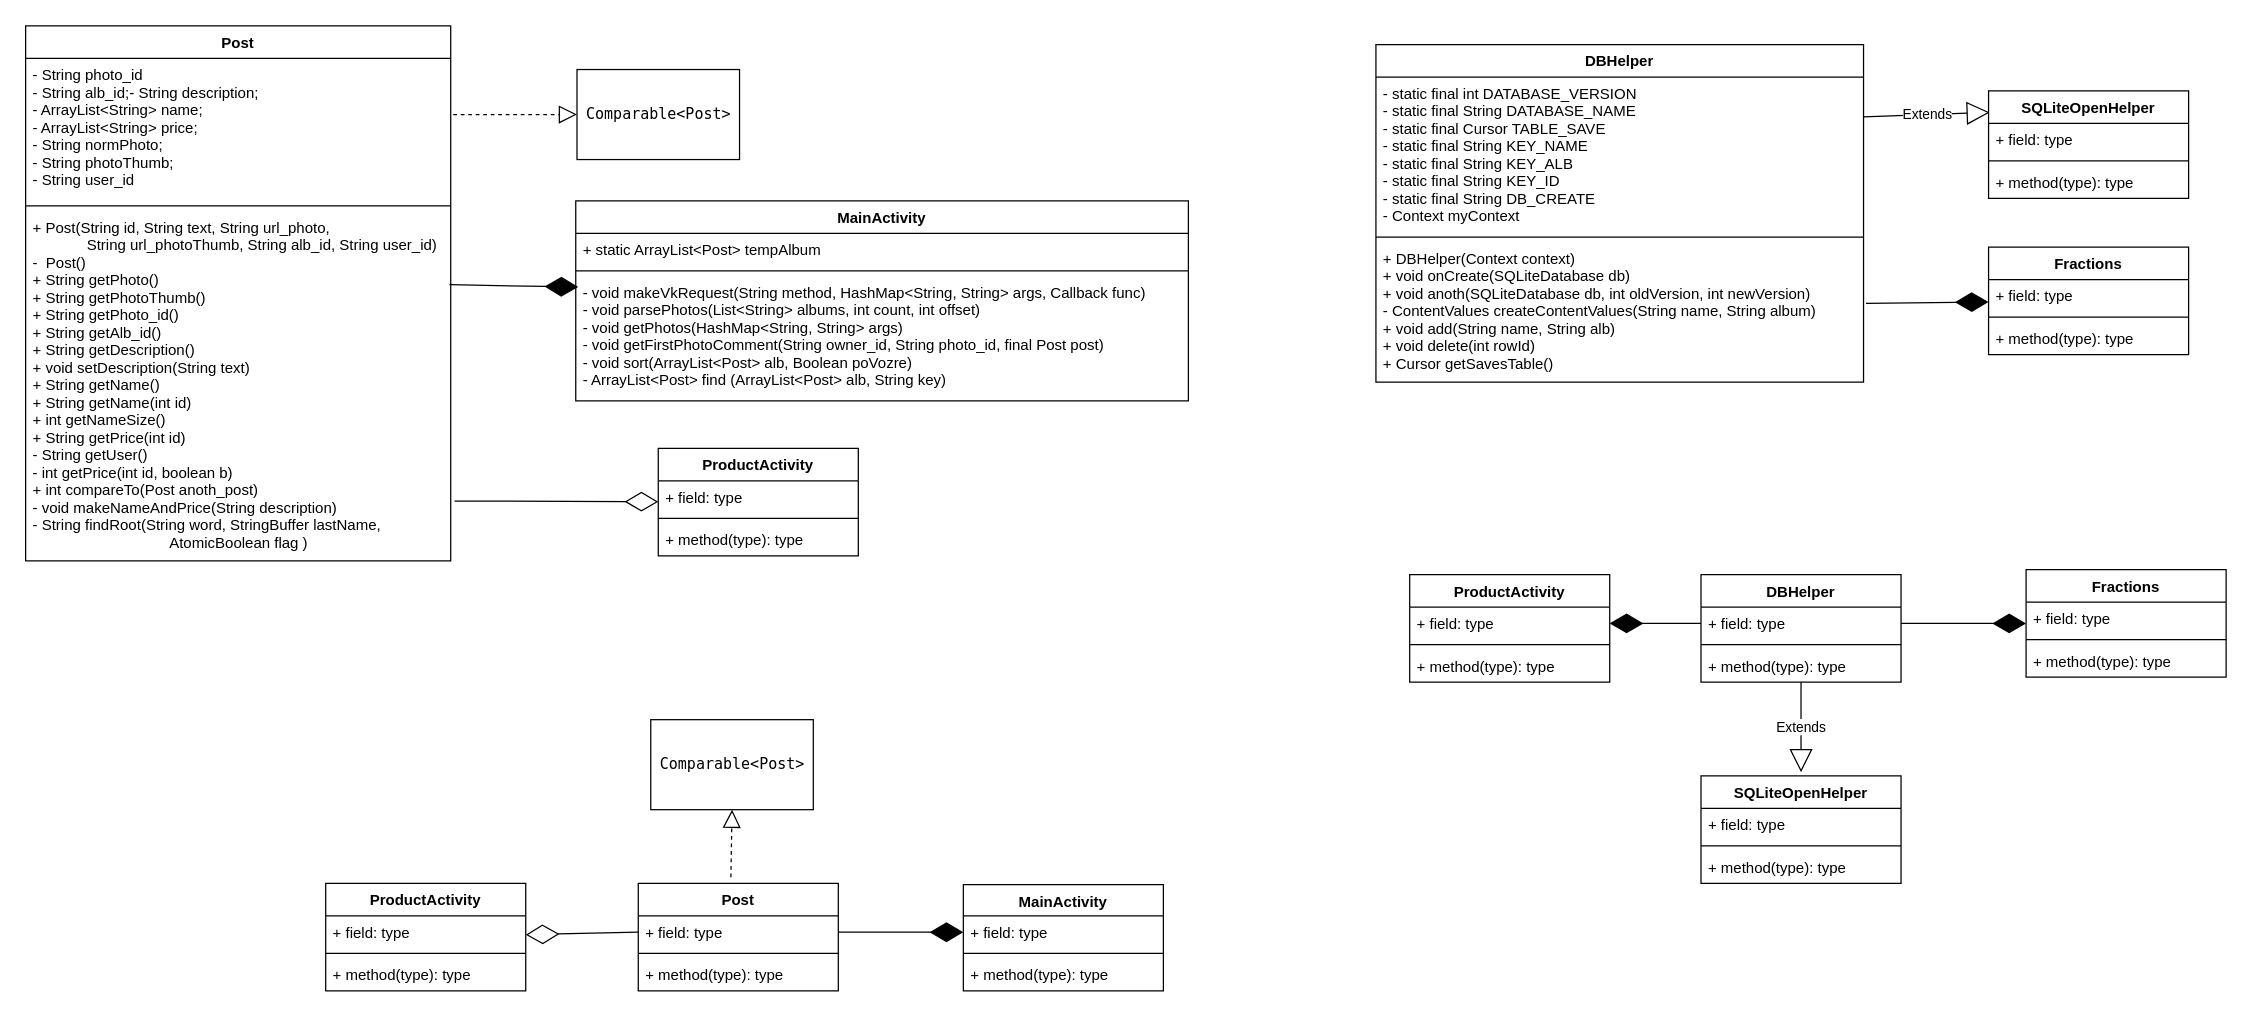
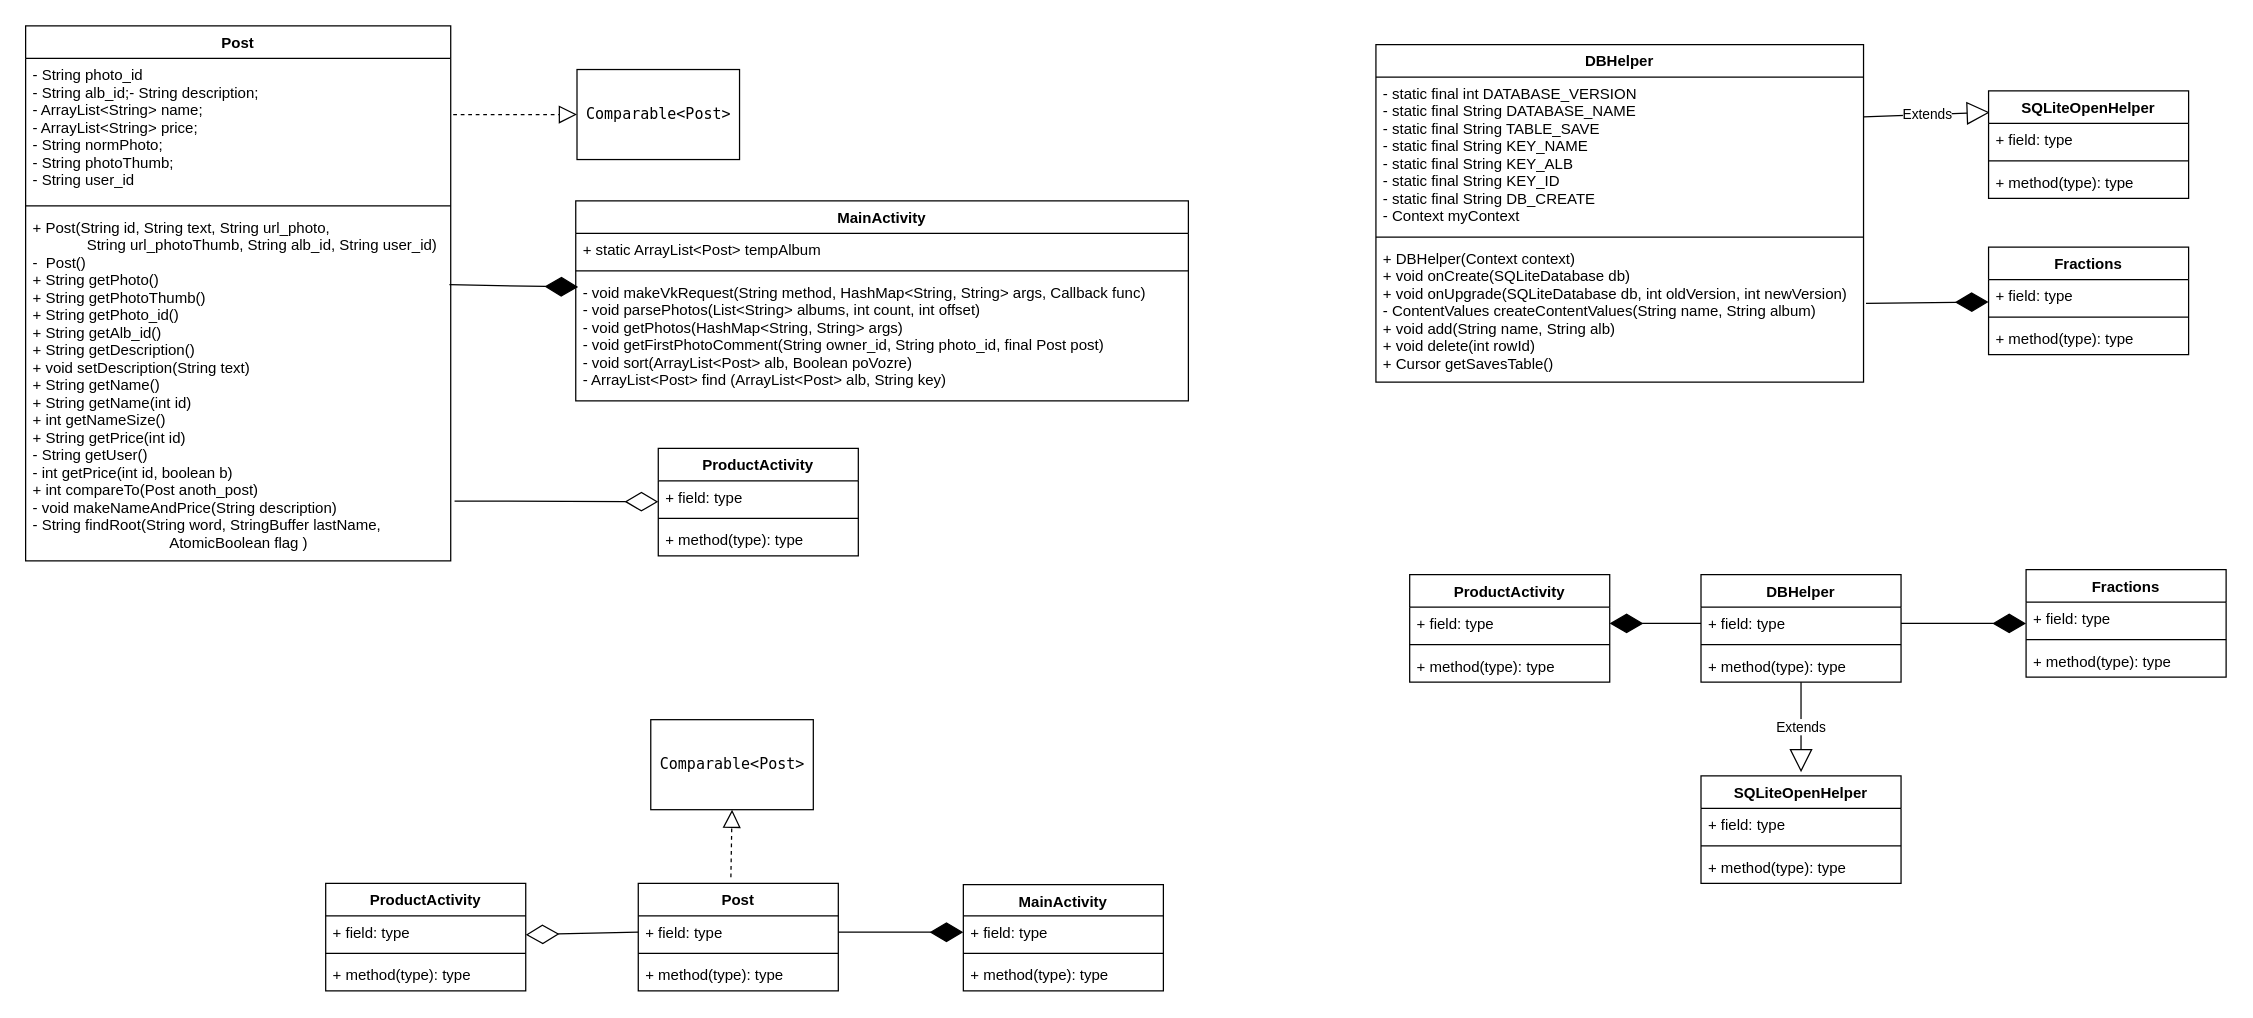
node "- static final int DATABASE_VERSION - static final String DATABASE_NAME - static final Cursor TABLE_SAVE - static final String KEY_NAME - static final String KEY_ALB - static final String KEY_ID - static final String DB_CREATE - Context myContext": label "- static final int DATABASE_VERSION - static final String DATABASE_NAME - static final Cursor TABLE_SAVE - static final String KEY_NAME - static final String KEY_ALB - static final String KEY_ID - static final String DB_CREATE - Context myContext" -> "- static final int DATABASE_VERSION - static final String DATABASE_NAME - static final String TABLE_SAVE - static final String KEY_NAME - static final String KEY_ALB - static final String KEY_ID - static final String DB_CREATE - Context myContext"
node "+ DBHelper(Context context) + void onCreate(SQLiteDatabase db) + void anoth(SQLiteDatabase db, int oldVersion, int newVersion) - ContentValues createContentValues(String name, String album) + void add(String name, String alb) + void delete(int rowId) + Cursor getSavesTable()": label "+ DBHelper(Context context) + void onCreate(SQLiteDatabase db) + void anoth(SQLiteDatabase db, int oldVersion, int newVersion) - ContentValues createContentValues(String name, String album) + void add(String name, String alb) + void delete(int rowId) + Cursor getSavesTable()" -> "+ DBHelper(Context context) + void onCreate(SQLiteDatabase db) + void onUpgrade(SQLiteDatabase db, int oldVersion, int newVersion) - ContentValues createContentValues(String name, String album) + void add(String name, String alb) + void delete(int rowId) + Cursor getSavesTable()"
